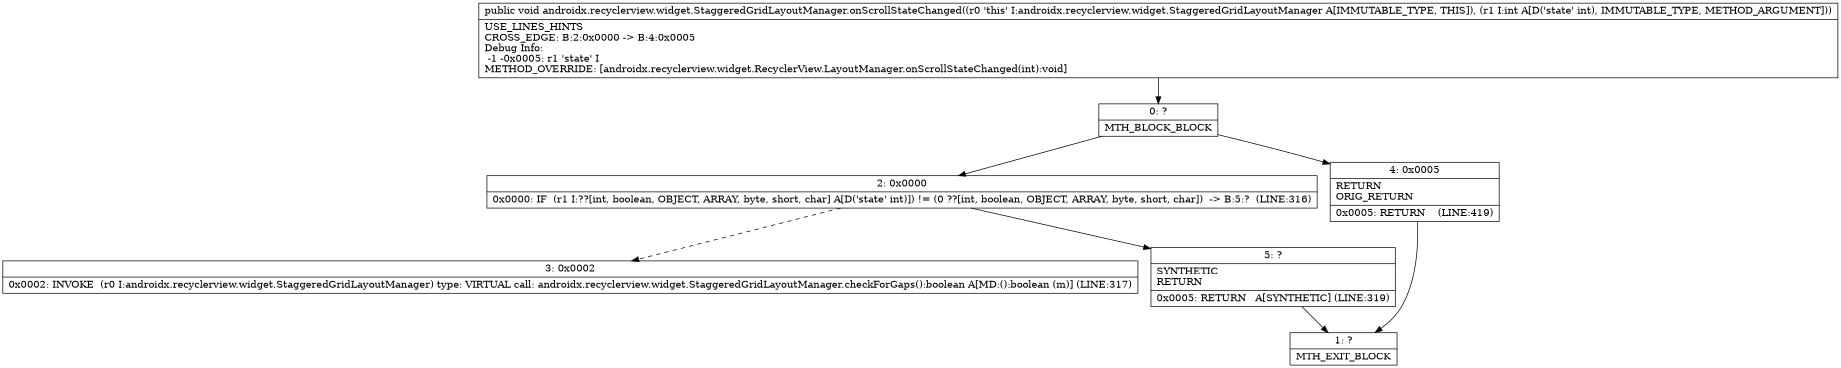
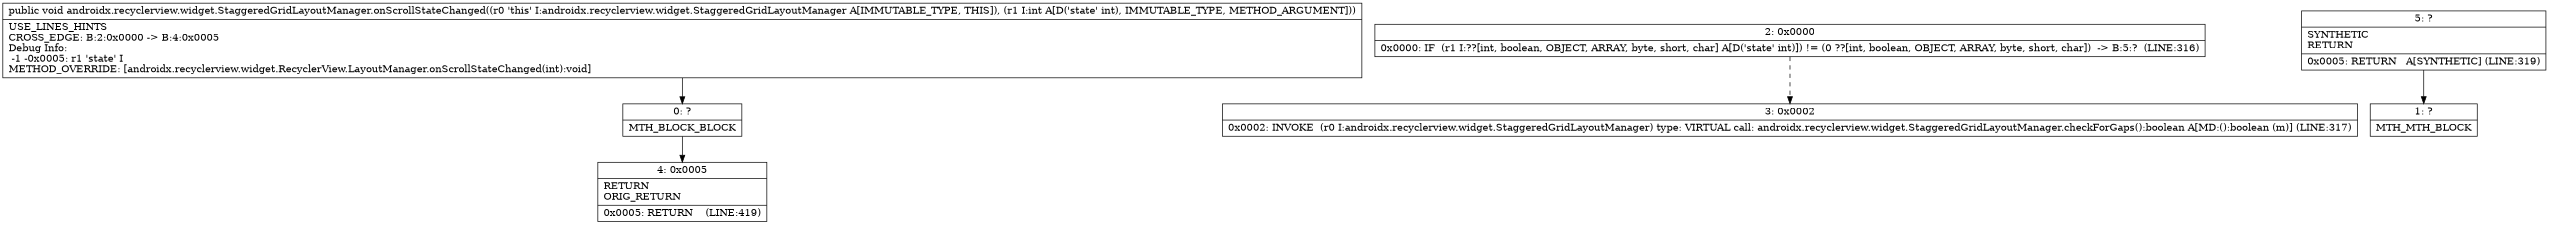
edge "0: ?" -> "2: 0x0000": removed
edge "2: 0x0000" -> "5: ?": removed
edge "4: 0x0005" -> "1: ?": removed
node "1: ?": text "MTH_EXIT_BLOCK" -> "MTH_MTH_BLOCK"
